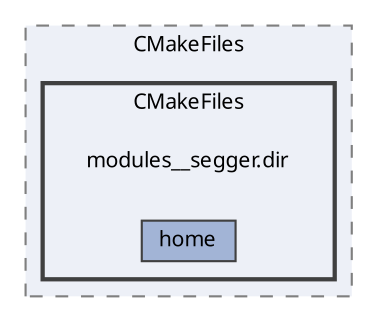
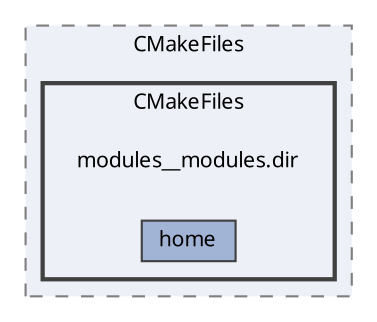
node "modules__segger.dir": label "modules__segger.dir" -> "modules__modules.dir"
